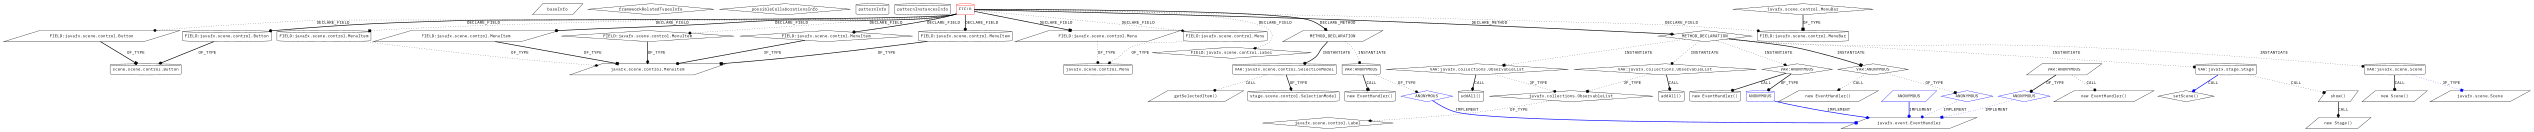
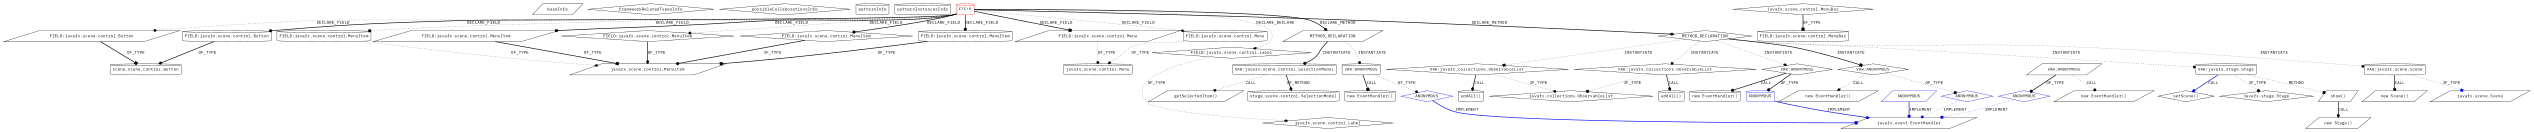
edge "FIELD" -> "FIELD:javafx.scene.control.MenuBar": removed, label "DECLARE_FIELD"
edge "FIELD" -> "FIELD:javafx.scene.control.Label": label "DECLARE_FIELD" -> "DECLARE_DECLARE"
edge "VAR:javafx.scene.control.SelectionModel" -> "stage.scene.control.SelectionModel": label "OF_TYPE" -> "OF_METHOD"
edge "VAR:javafx.stage.Stage" -> "show()": label "CALL" -> "METHOD"
node "javafx.stage.Stage": added
edge "javafx.collections.ObservableList" -> "javafx.scene.control.Label": now "FIELD:javafx.scene.control.Label" -> "javafx.scene.control.Label"
